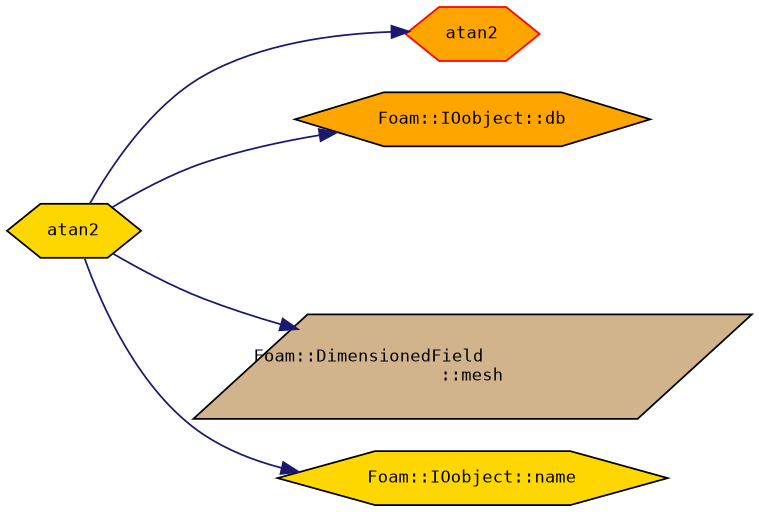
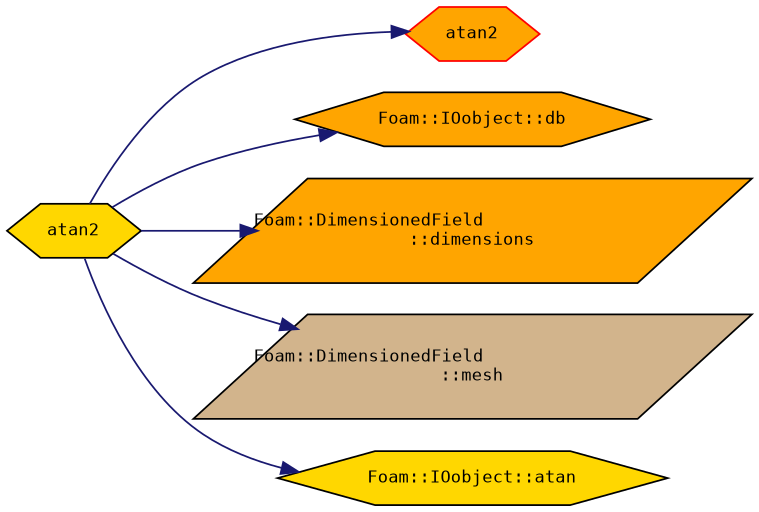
node "Foam::DimensionedField ::dimensions": added
node "Foam::IOobject::name": label "Foam::IOobject::name" -> "Foam::IOobject::atan"
